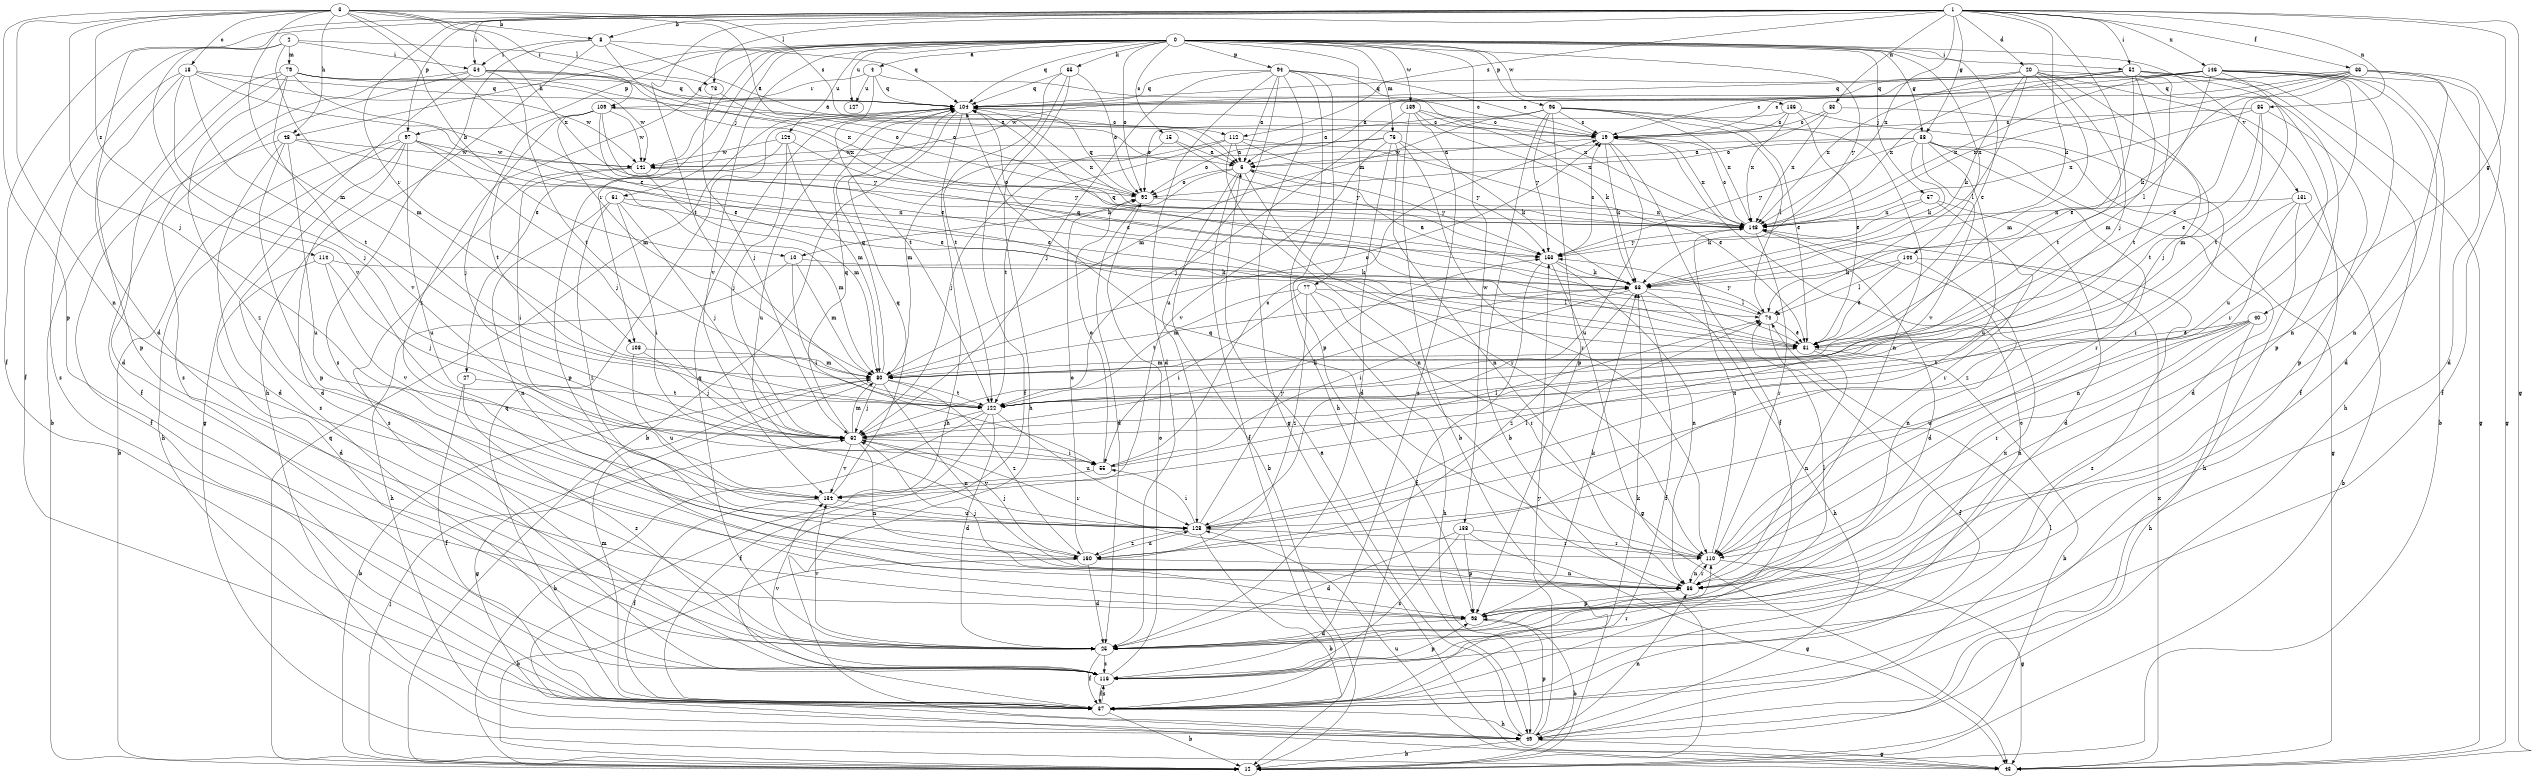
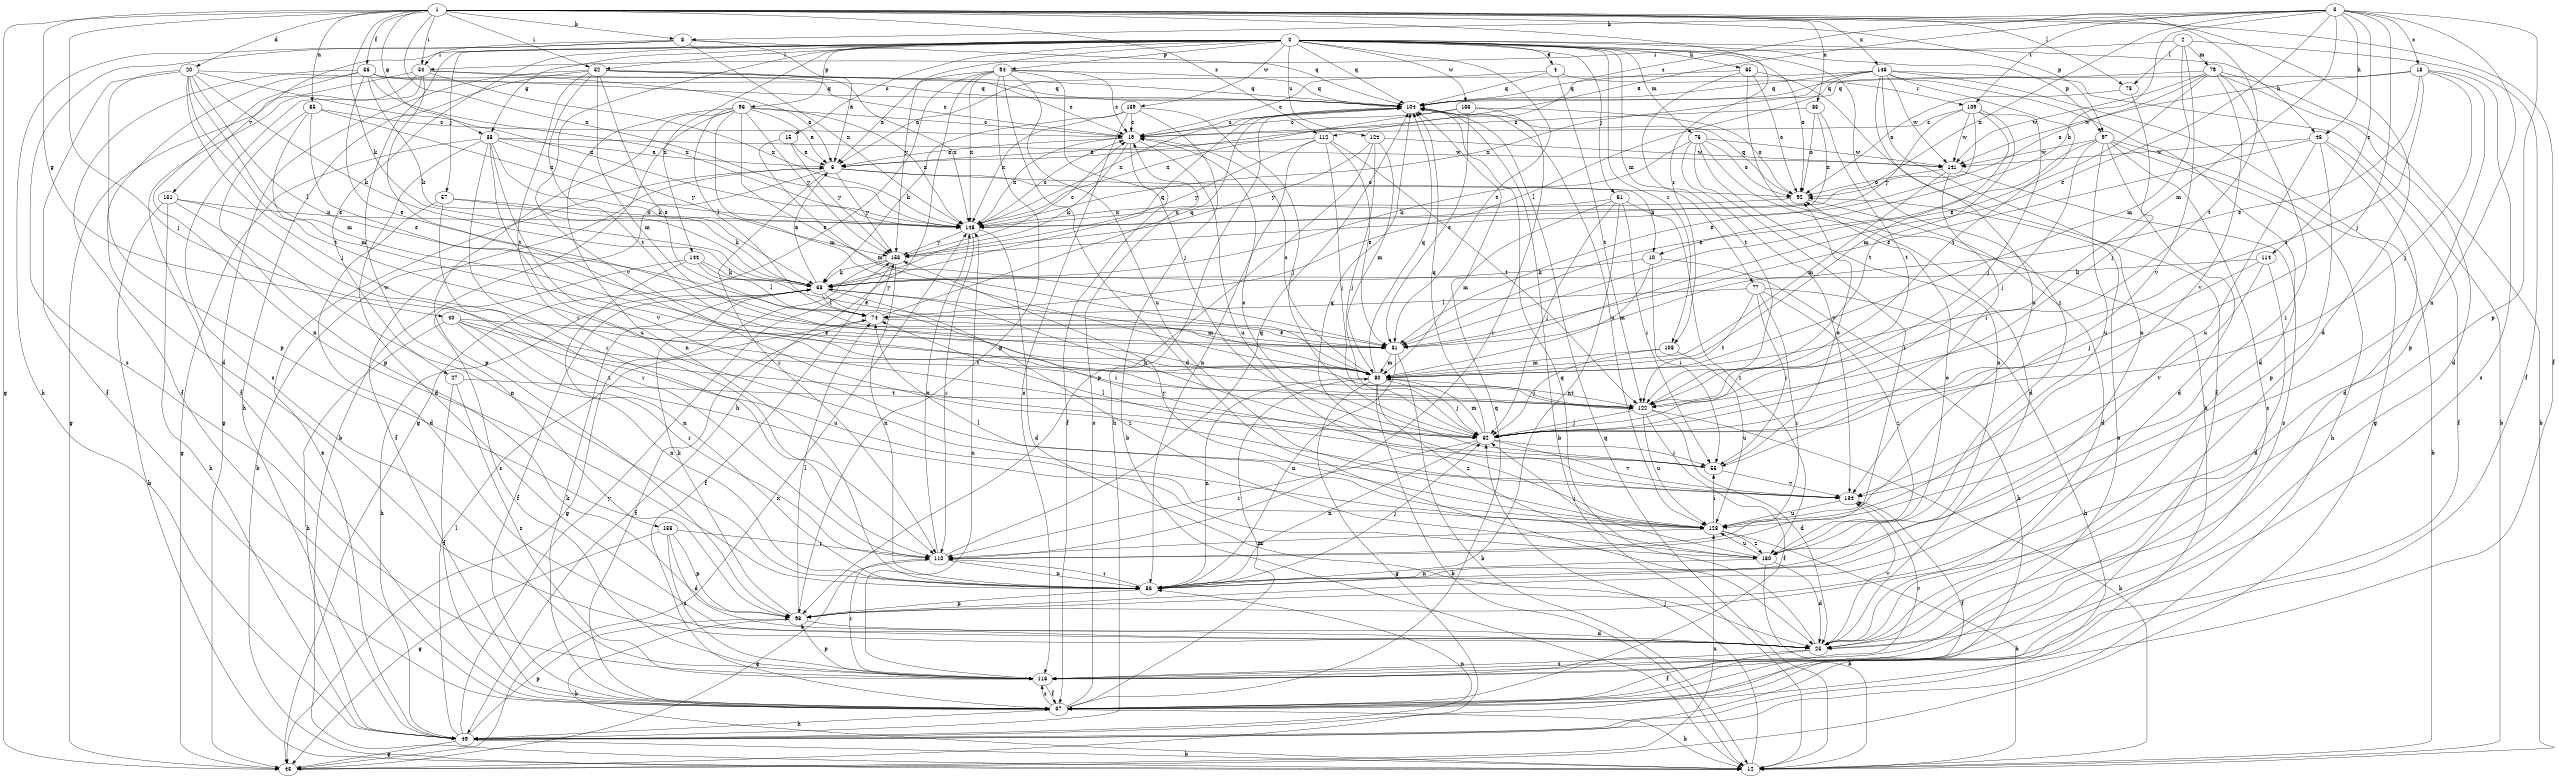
node "127": removed
